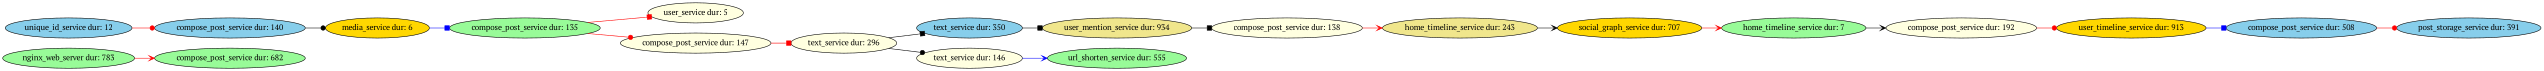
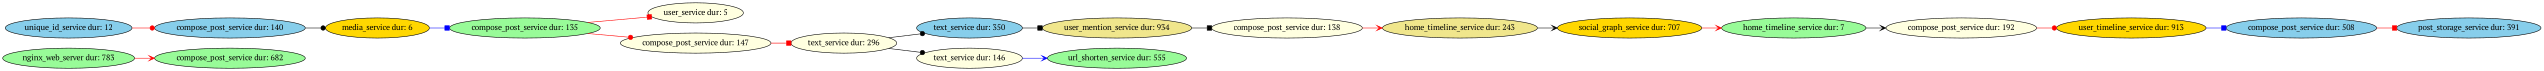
edge "compose_post_service dur: 508" -> "post_storage_service dur: 391": arrowhead dot -> box
edge "text_service dur: 296" -> "text_service dur: 350": arrowhead box -> dot
